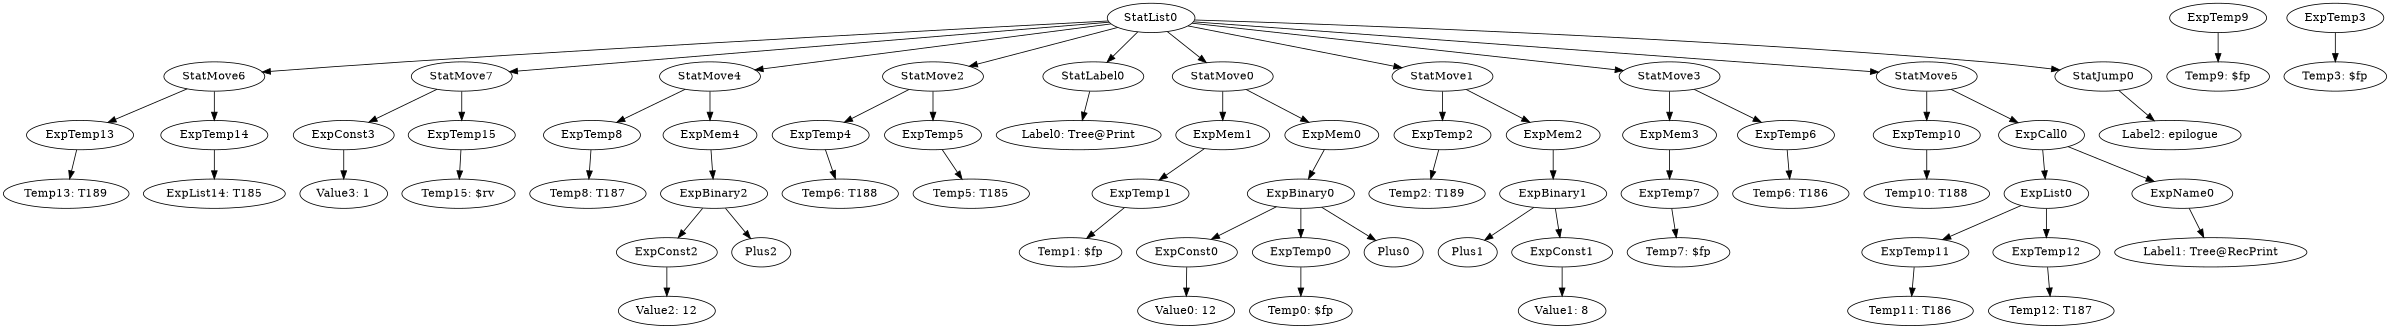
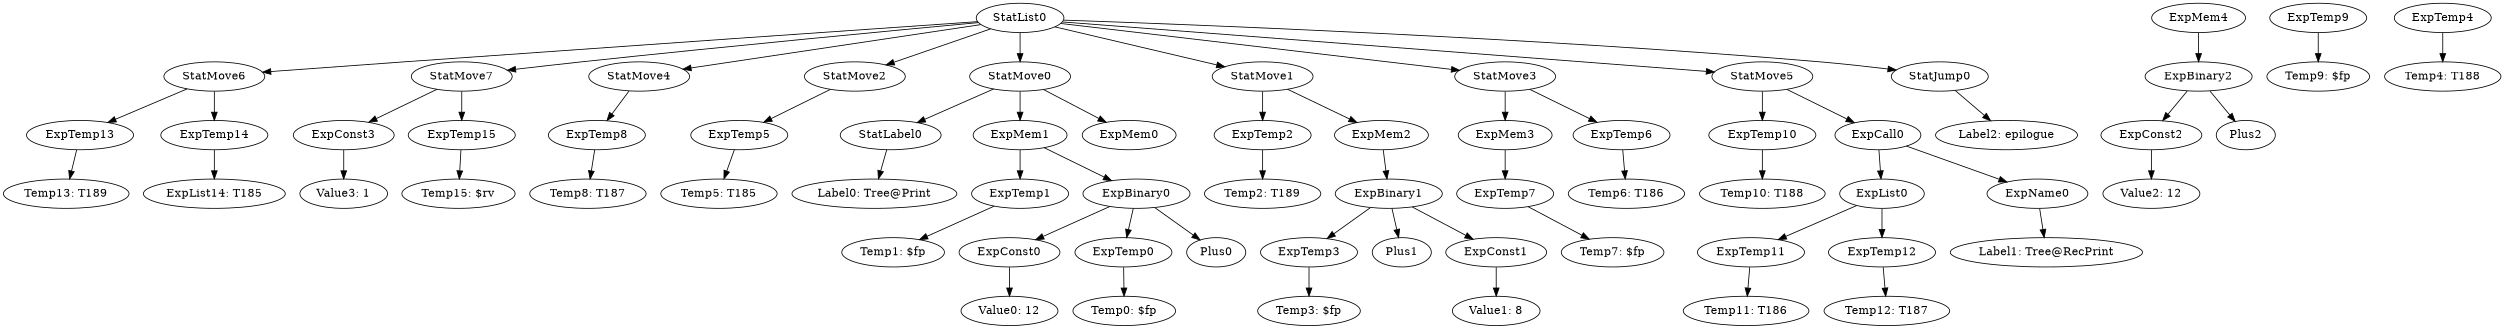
edge "StatList0" -> "StatLabel0": now "StatMove0" -> "StatLabel0"
edge "StatMove4" -> "ExpMem4": removed
edge "StatMove2" -> "ExpTemp4": removed
edge "ExpMem0" -> "ExpBinary0": now "ExpMem1" -> "ExpBinary0"
node "Temp6: T188": label "Temp6: T188" -> "Temp4: T188"
edge "ExpBinary1" -> "ExpTemp3": added
